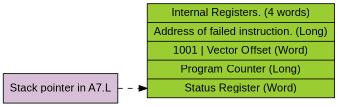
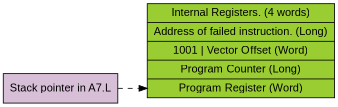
node "Internal Registers. (4 words)": text "Status Register (Word)" -> "Program Register (Word)"
